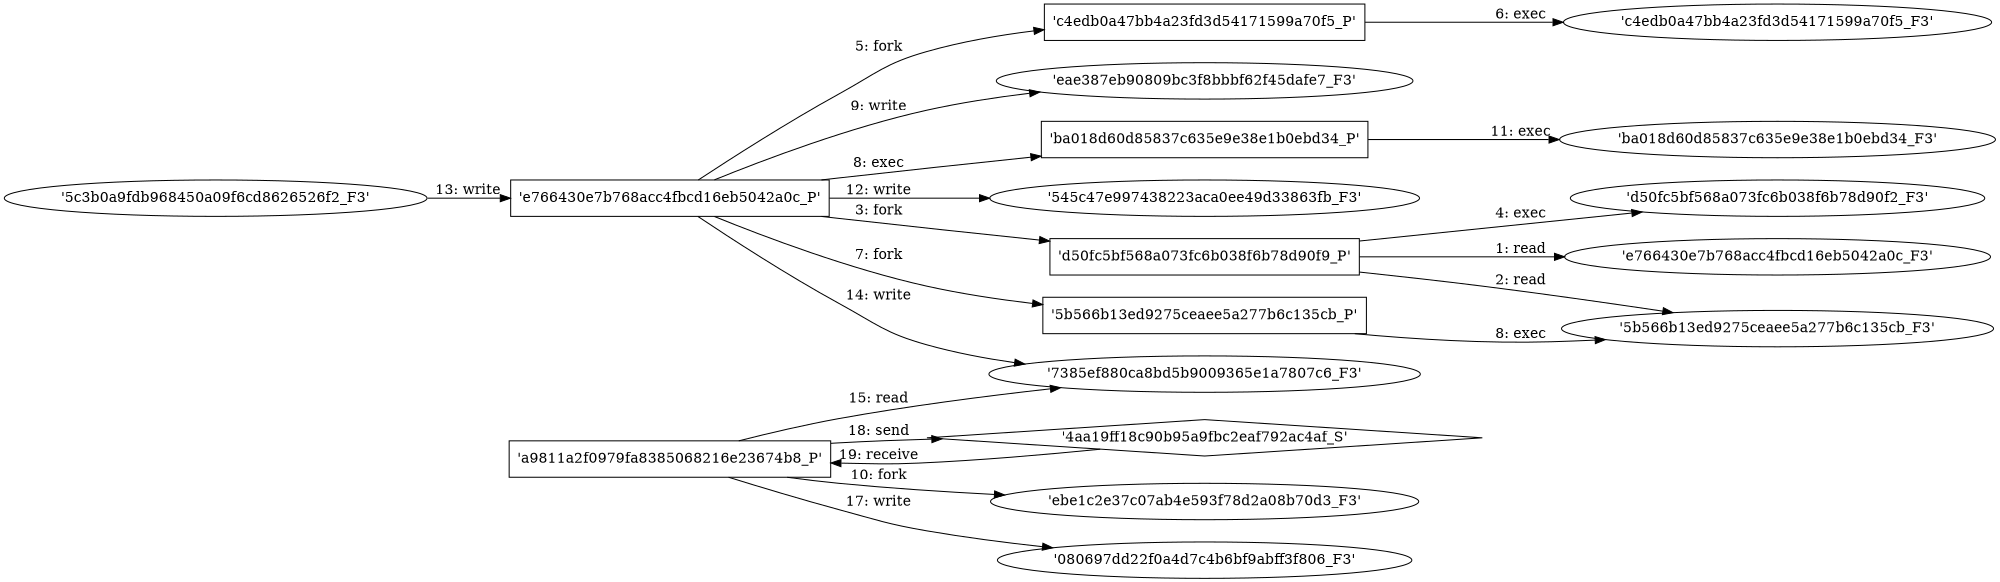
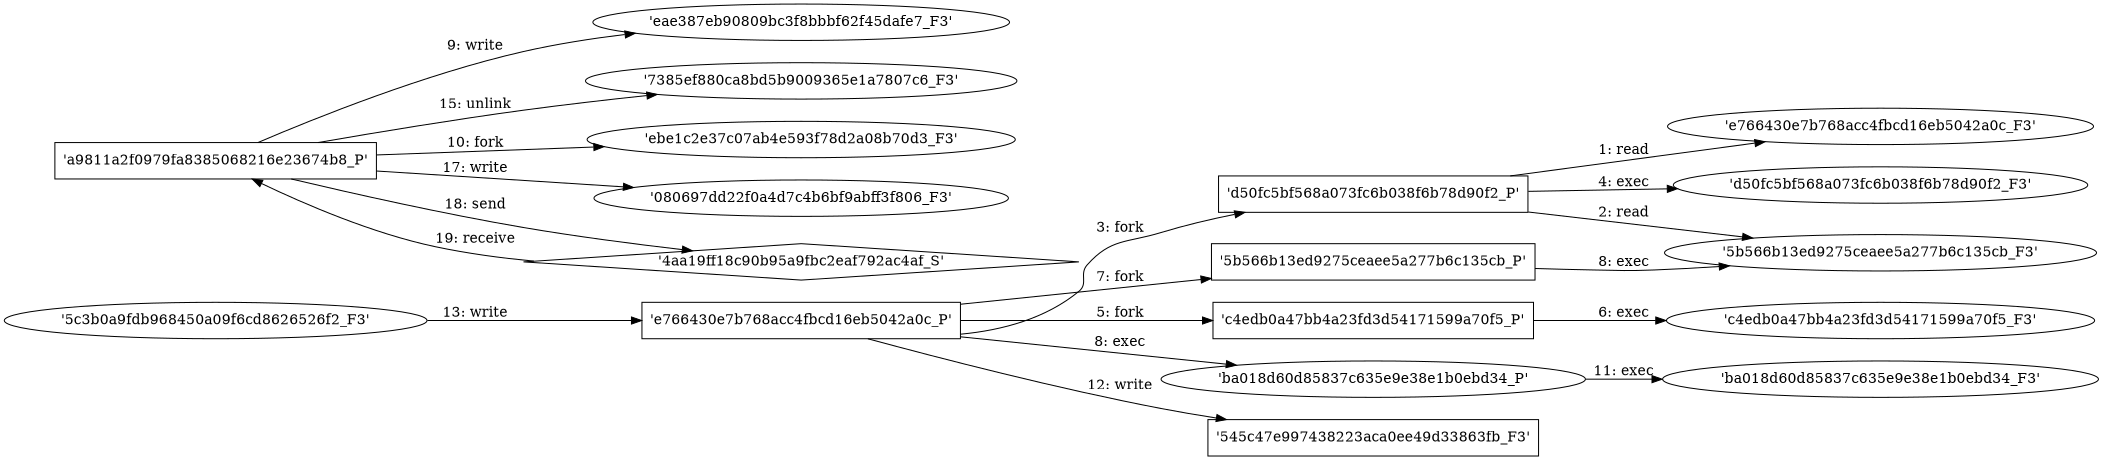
edge "'e766430e7b768acc4fbcd16eb5042a0c_P'" -> "'eae387eb90809bc3f8bbbf62f45dafe7_F3'": now "'a9811a2f0979fa8385068216e23674b8_P'" -> "'eae387eb90809bc3f8bbbf62f45dafe7_F3'"
node "'ba018d60d85837c635e9e38e1b0ebd34_P'": shape box -> ellipse
node "'545c47e997438223aca0ee49d33863fb_F3'": shape ellipse -> box
node "'d50fc5bf568a073fc6b038f6b78d90f9_P'": label "'d50fc5bf568a073fc6b038f6b78d90f9_P'" -> "'d50fc5bf568a073fc6b038f6b78d90f2_P'"
edge "'e766430e7b768acc4fbcd16eb5042a0c_P'" -> "'7385ef880ca8bd5b9009365e1a7807c6_F3'": removed, label "14: write"
edge "'a9811a2f0979fa8385068216e23674b8_P'" -> "'7385ef880ca8bd5b9009365e1a7807c6_F3'": label "15: read" -> "15: unlink"
